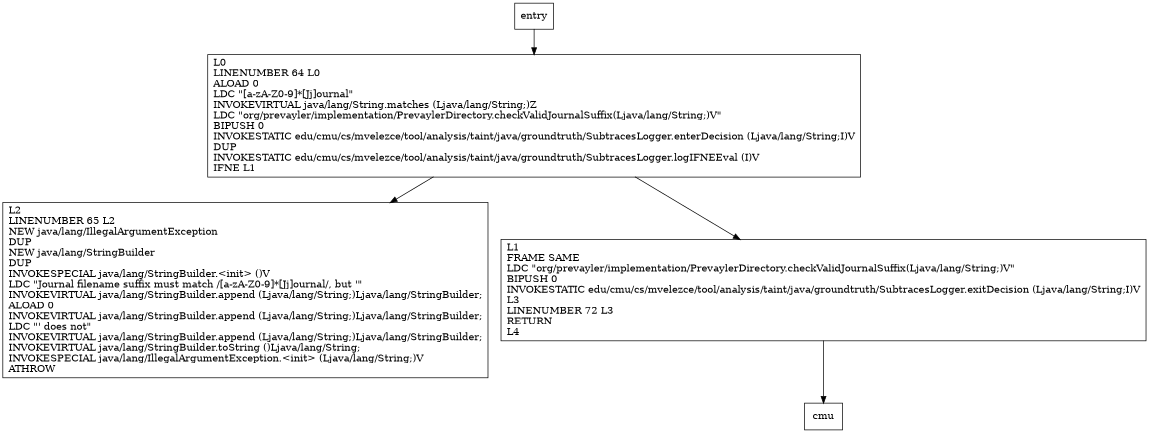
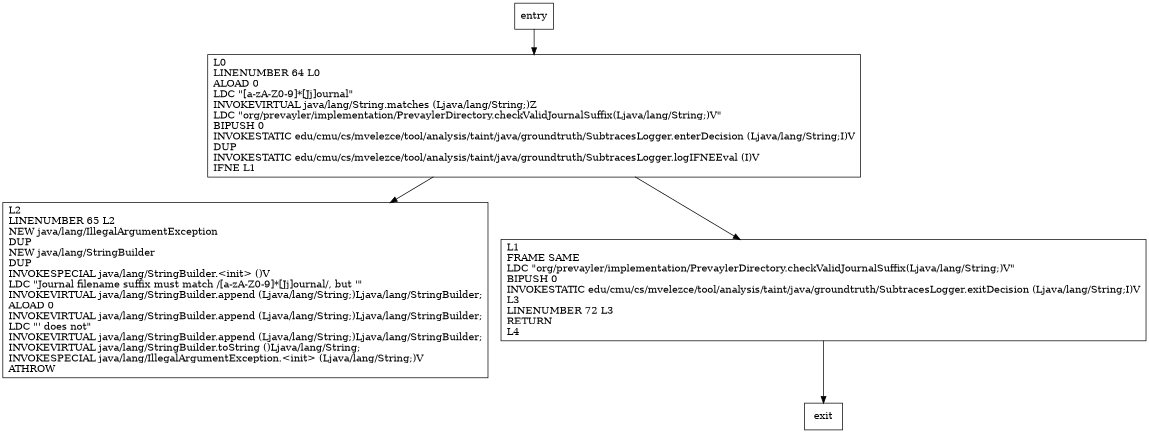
node "cmu": label "cmu" -> "exit"
